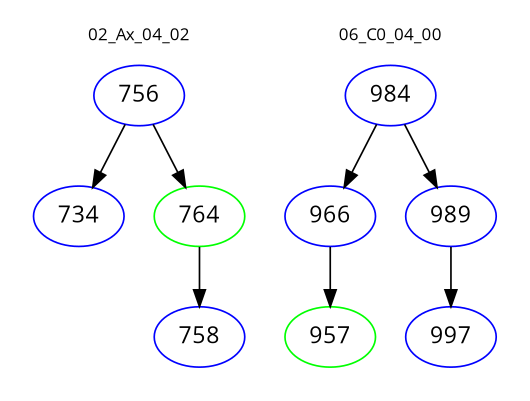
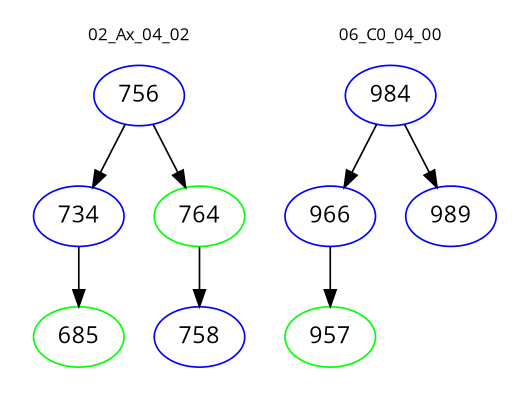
node "685": added
node "997": removed
